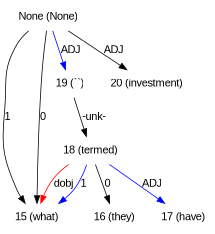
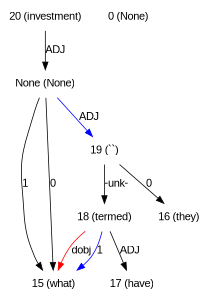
node "0 (None)": added
edge "None (None)" -> "20 (investment)": reversed
edge "18 (termed)" -> "16 (they)": now "19 (``)" -> "16 (they)"
edge "18 (termed)" -> "17 (have)": color blue -> black
